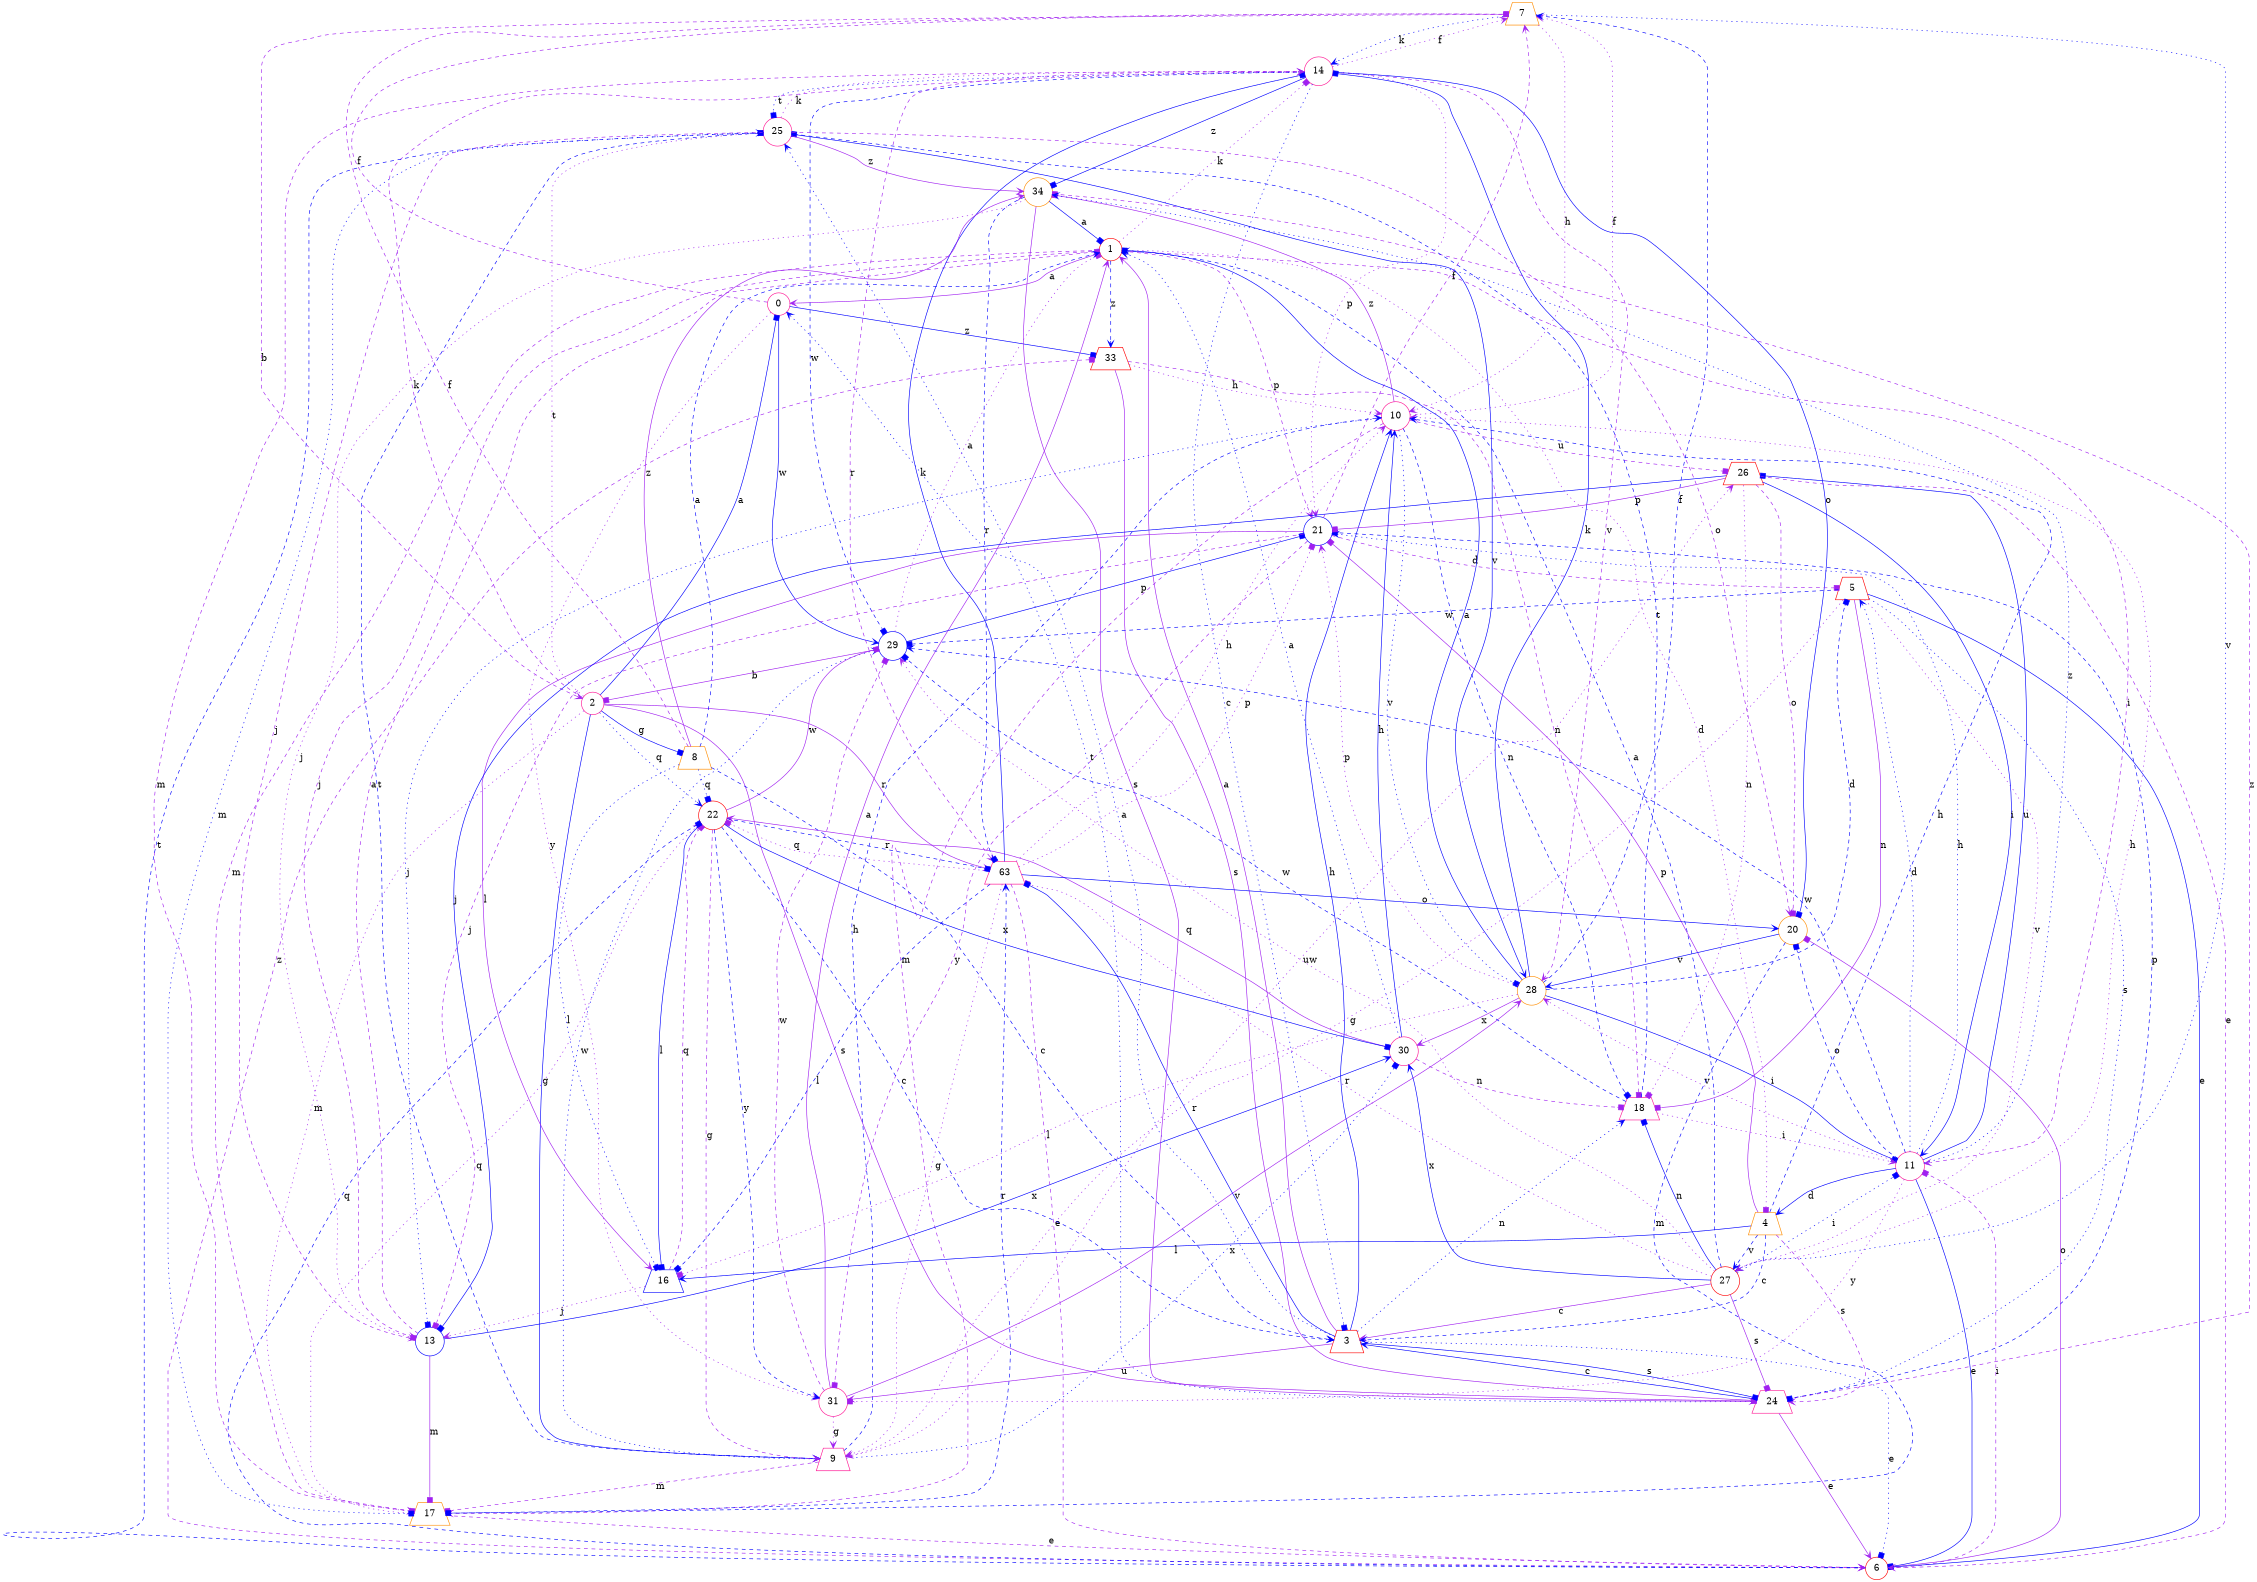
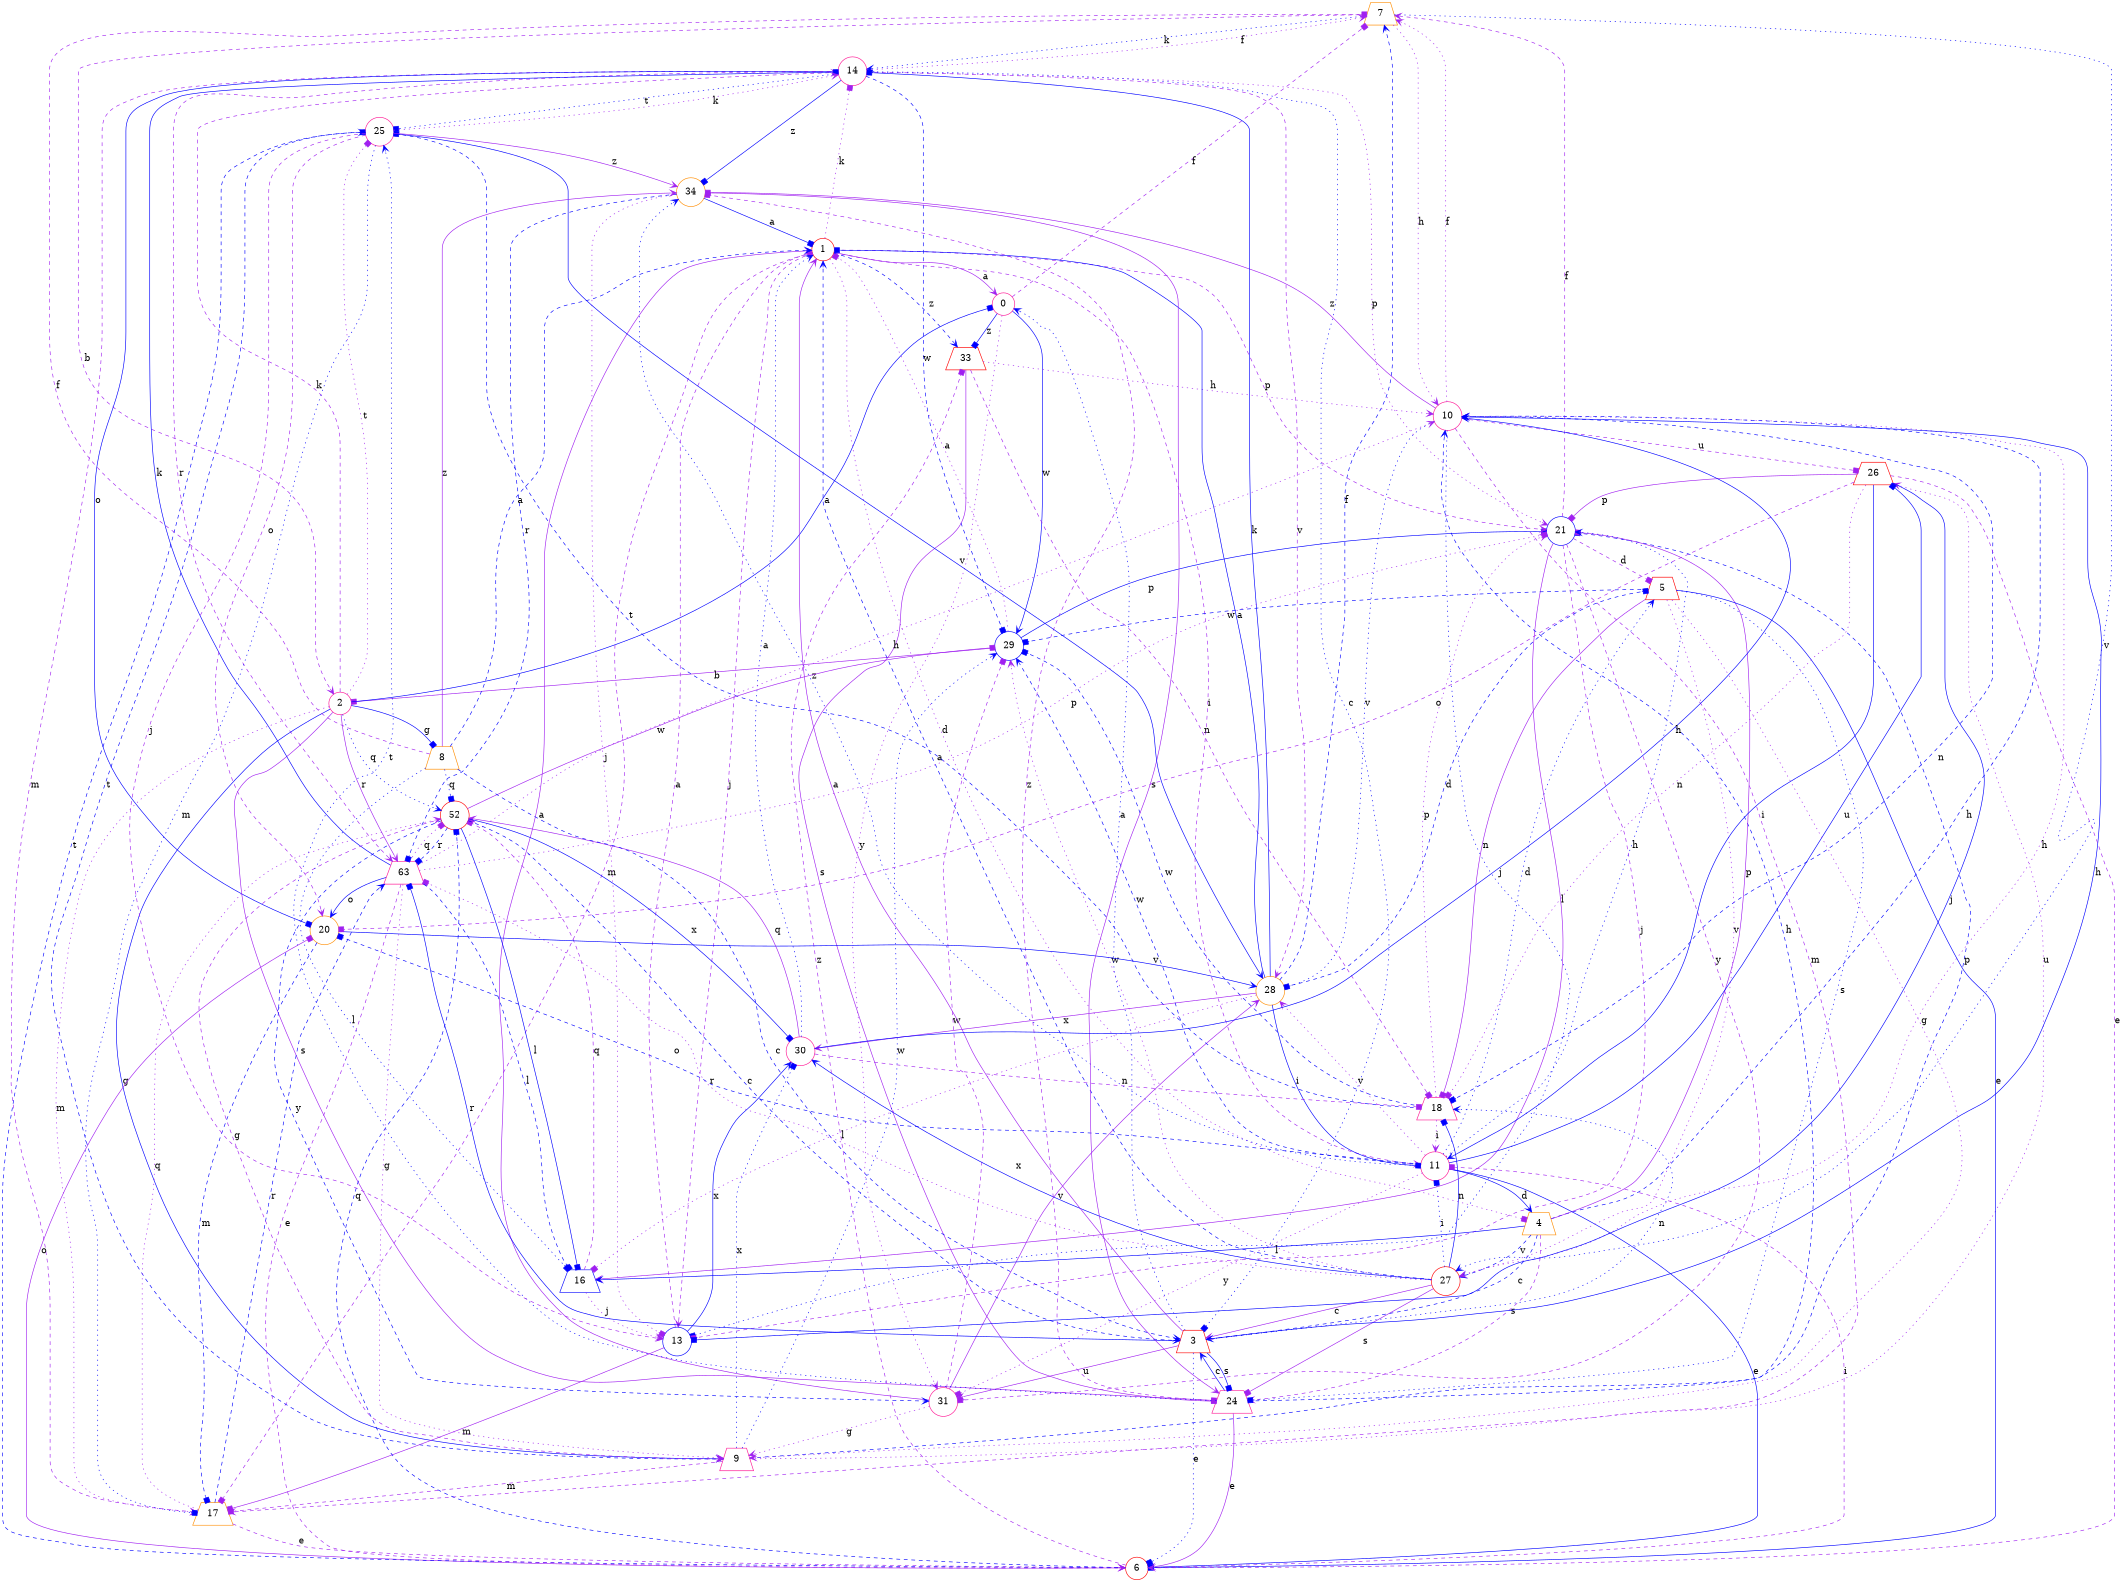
edge "28" -> "21": now "18" -> "21"
node "22": label "22" -> "52"
